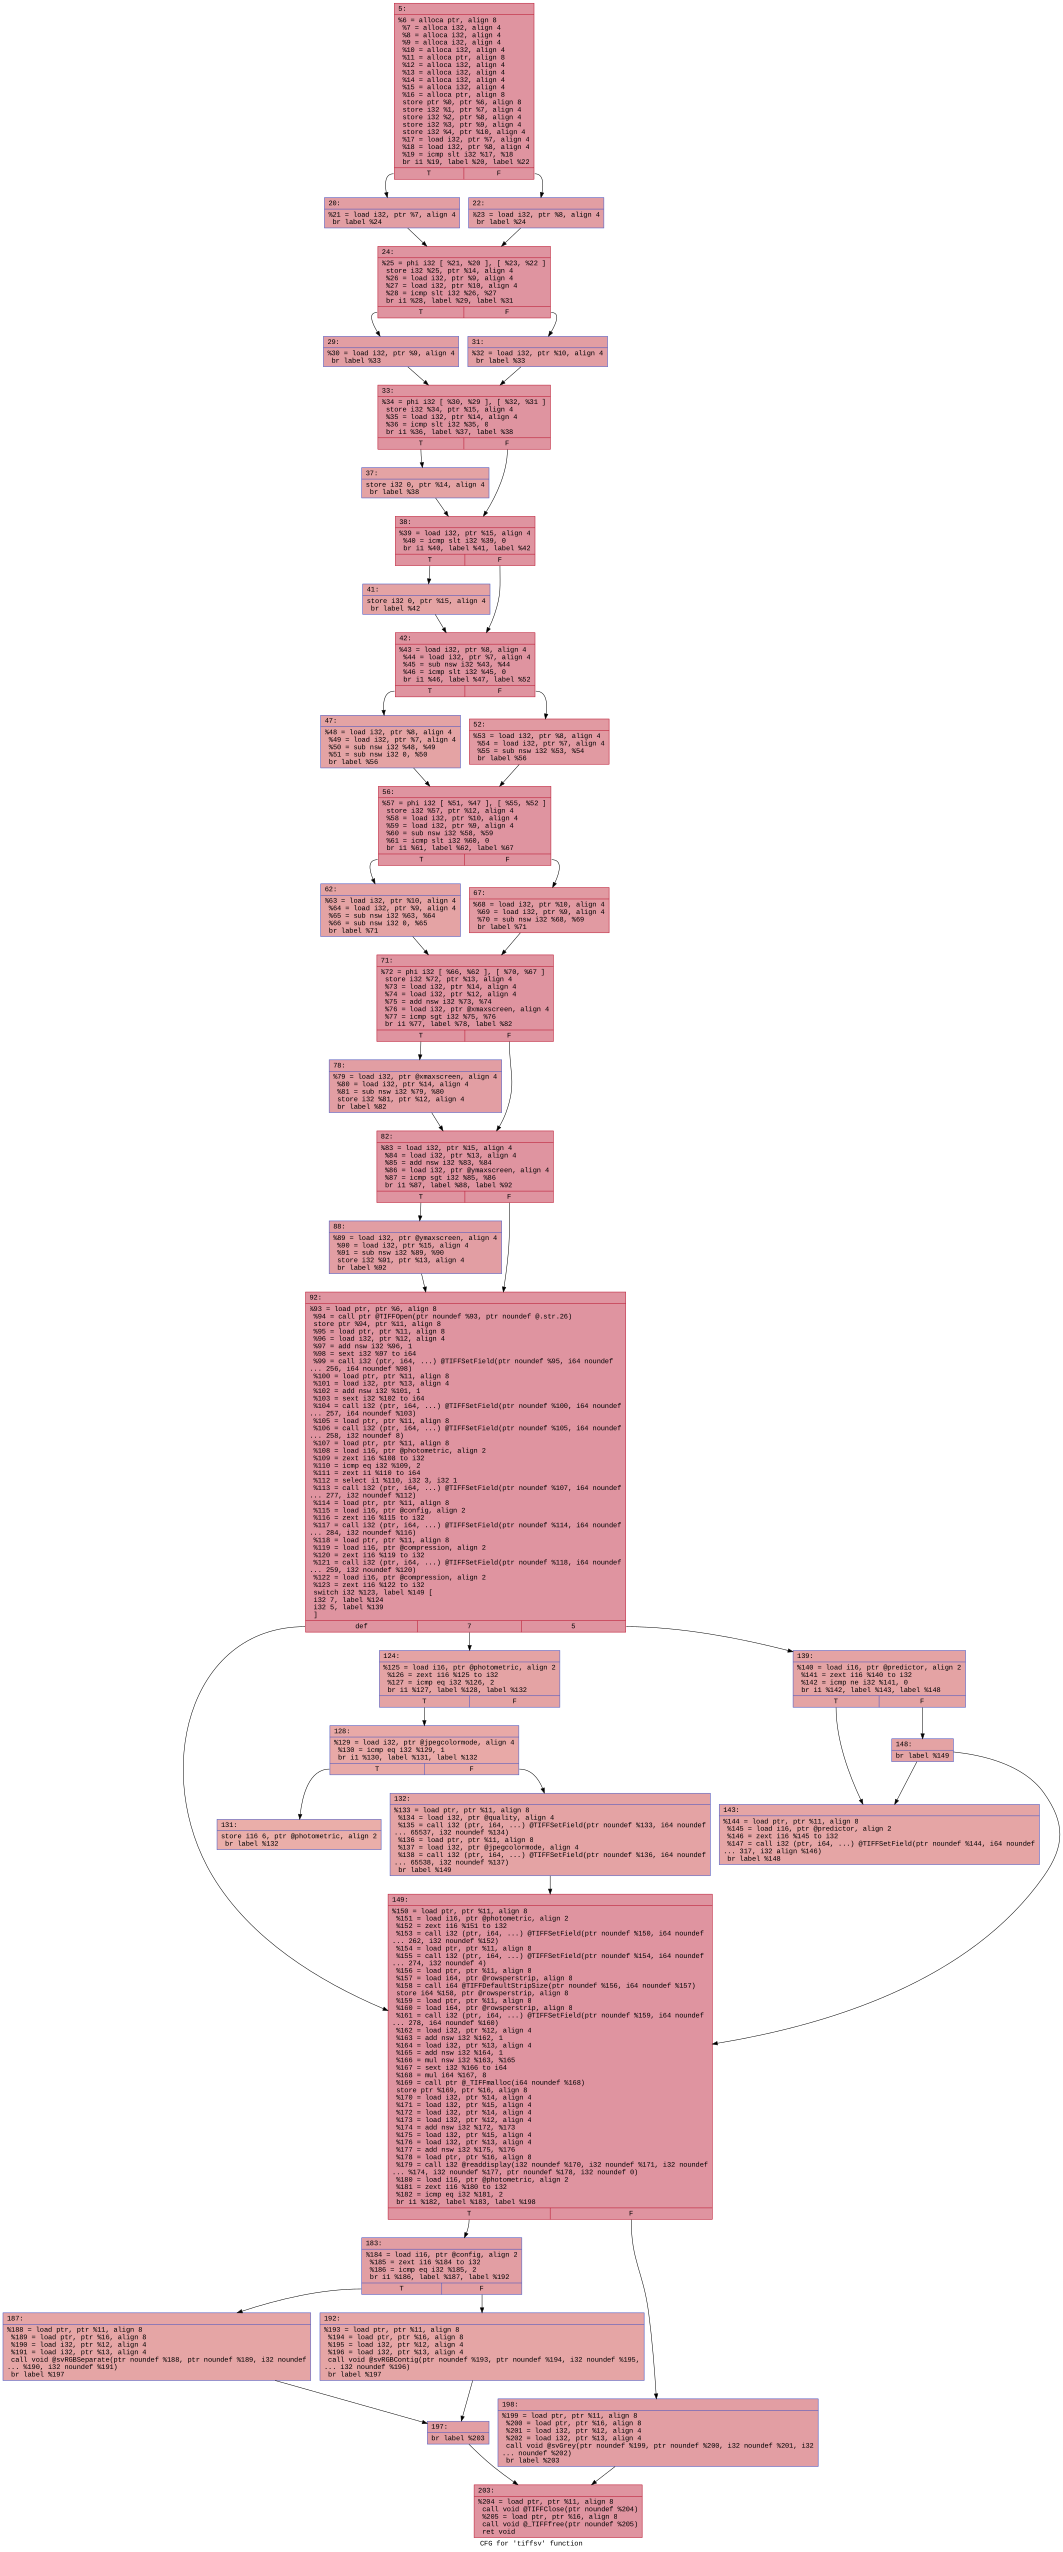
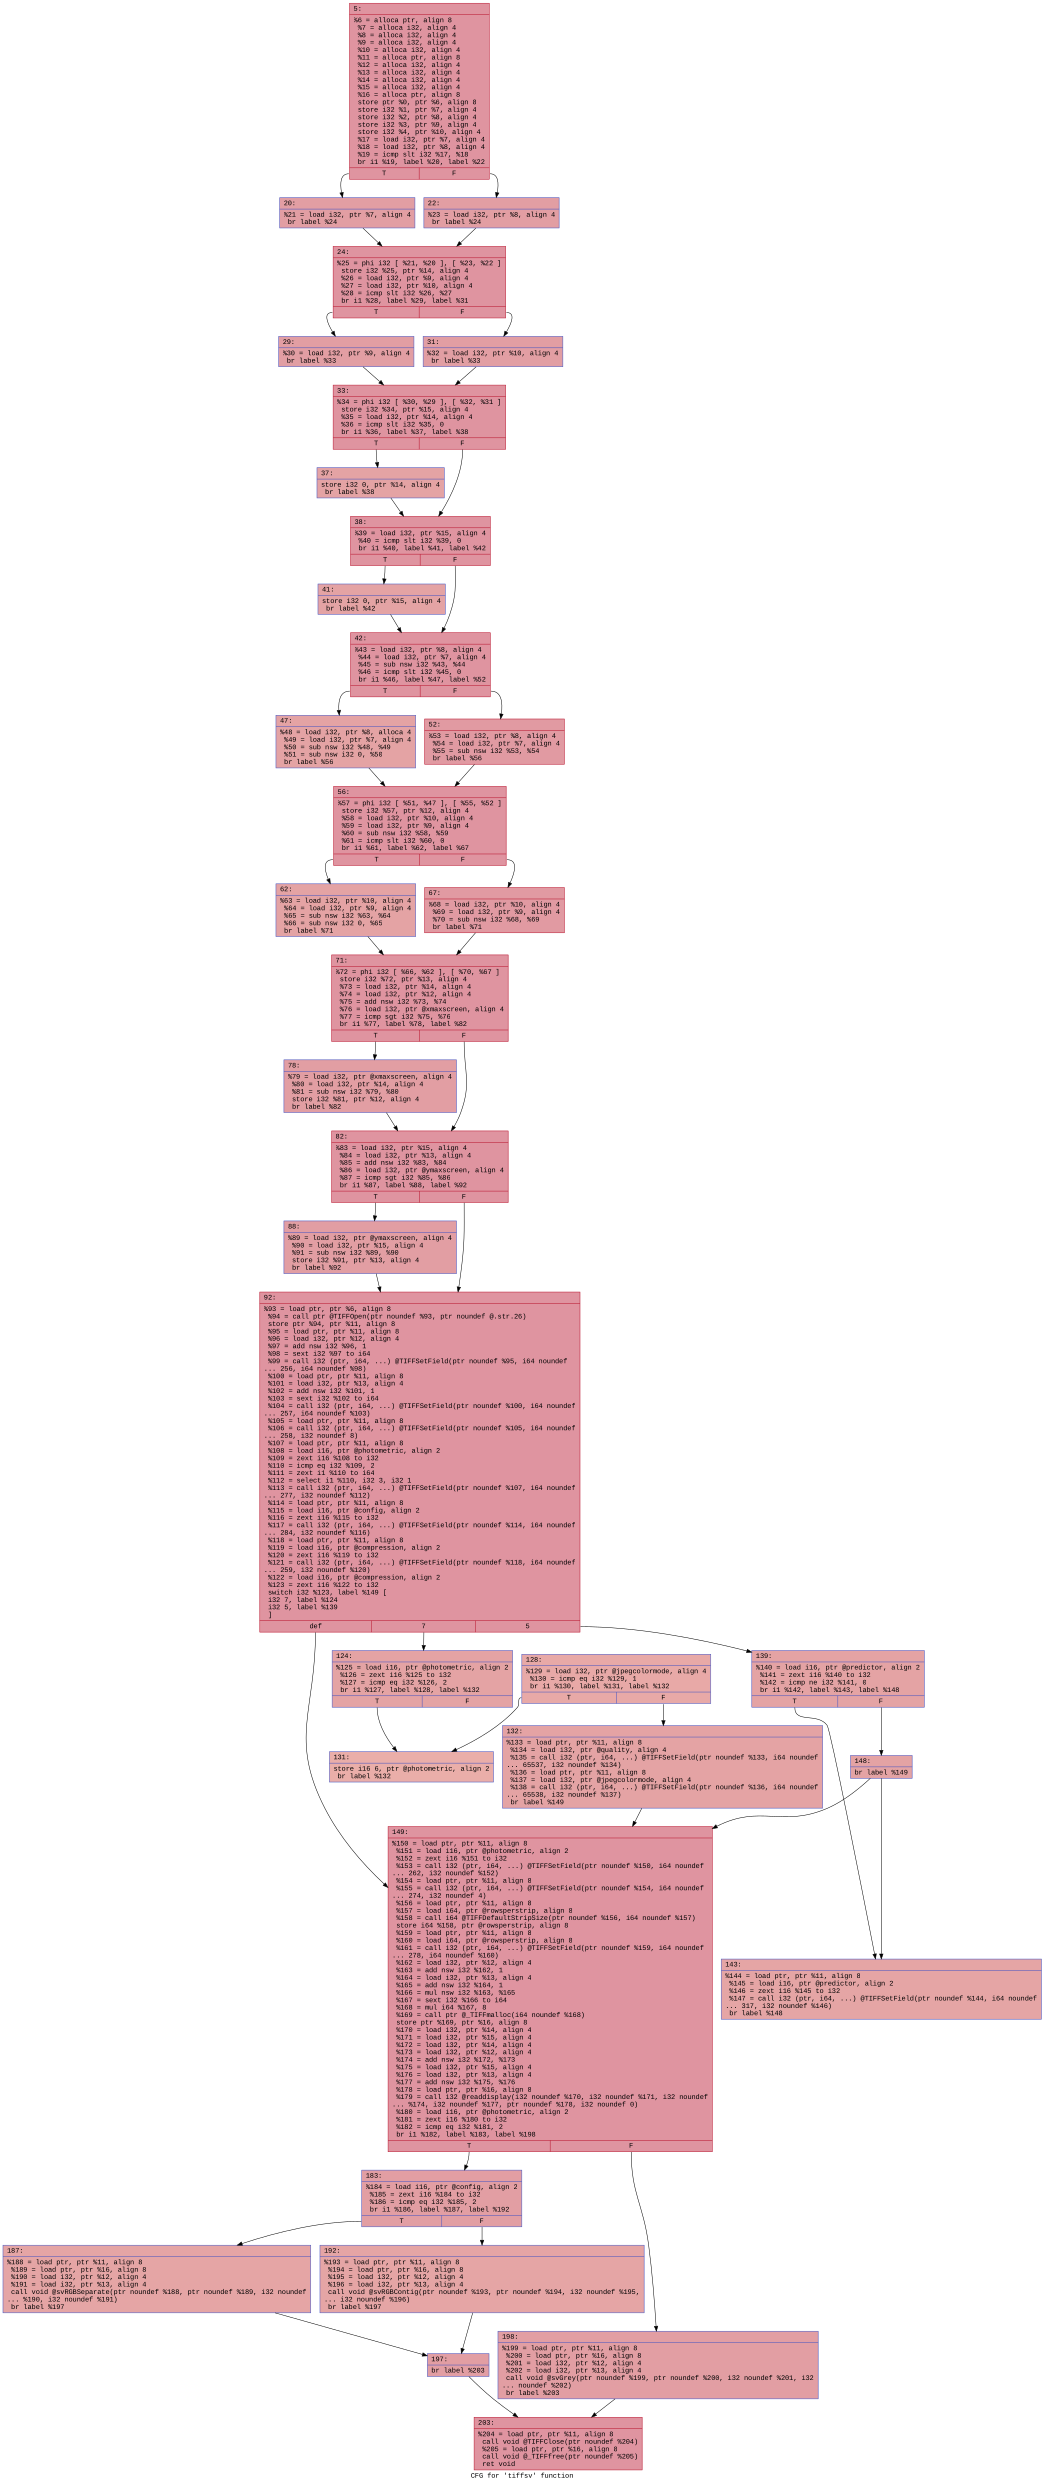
node "47:": text "%48 = load i32, ptr %8, align 4" -> "%48 = load i32, ptr %8, alloca 4"
edge "124:" -> "128:": now "124:" -> "131:"
node "143:": text "... 317, i32 align %146)" -> "... 317, i32 noundef %146)"
